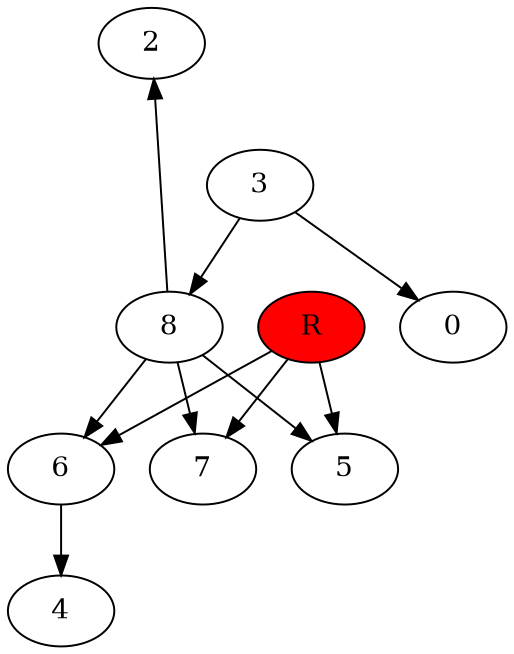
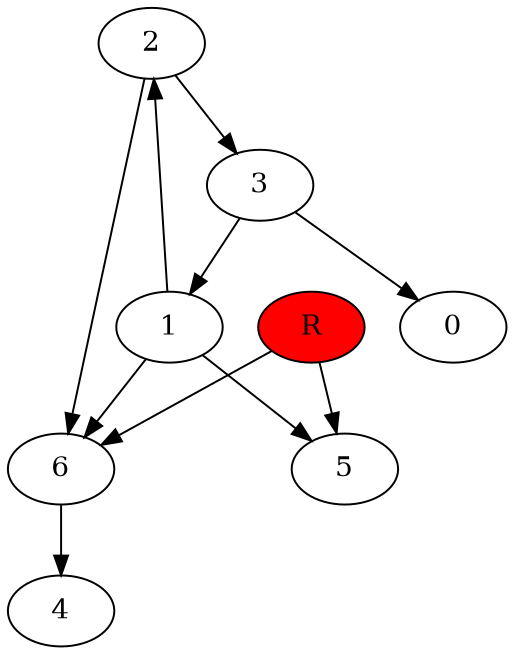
edge "2" -> "3": added
edge "2" -> "6": added
node "8": label "8" -> "1"
node "7": removed
